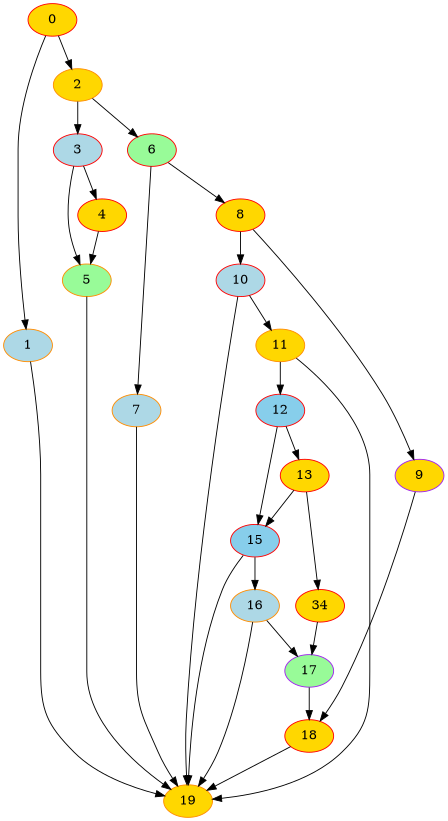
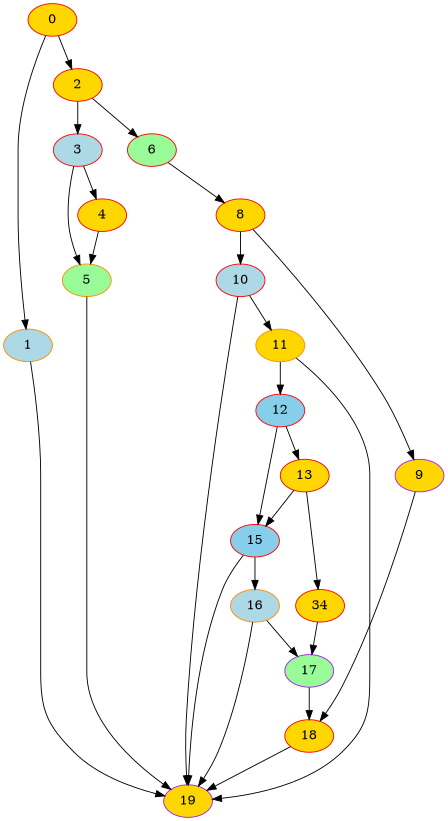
node "2": color darkorange -> red
node "7": removed
node "19": color darkorange -> purple
